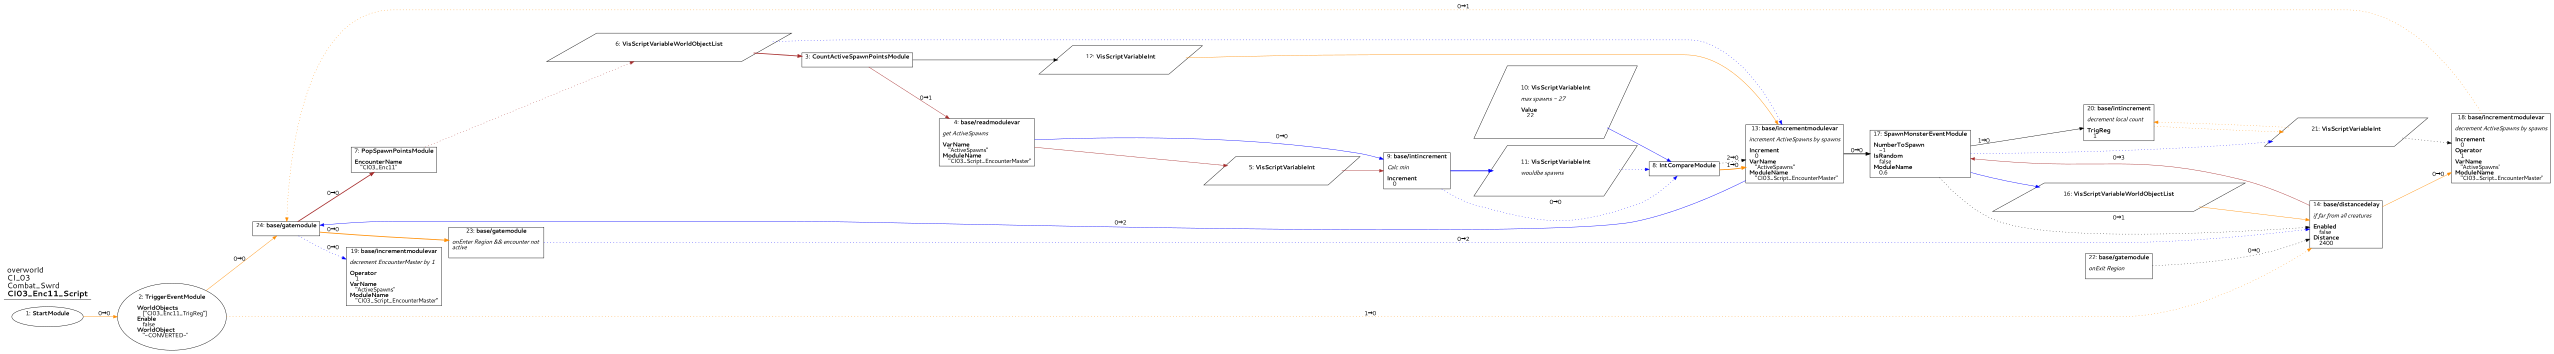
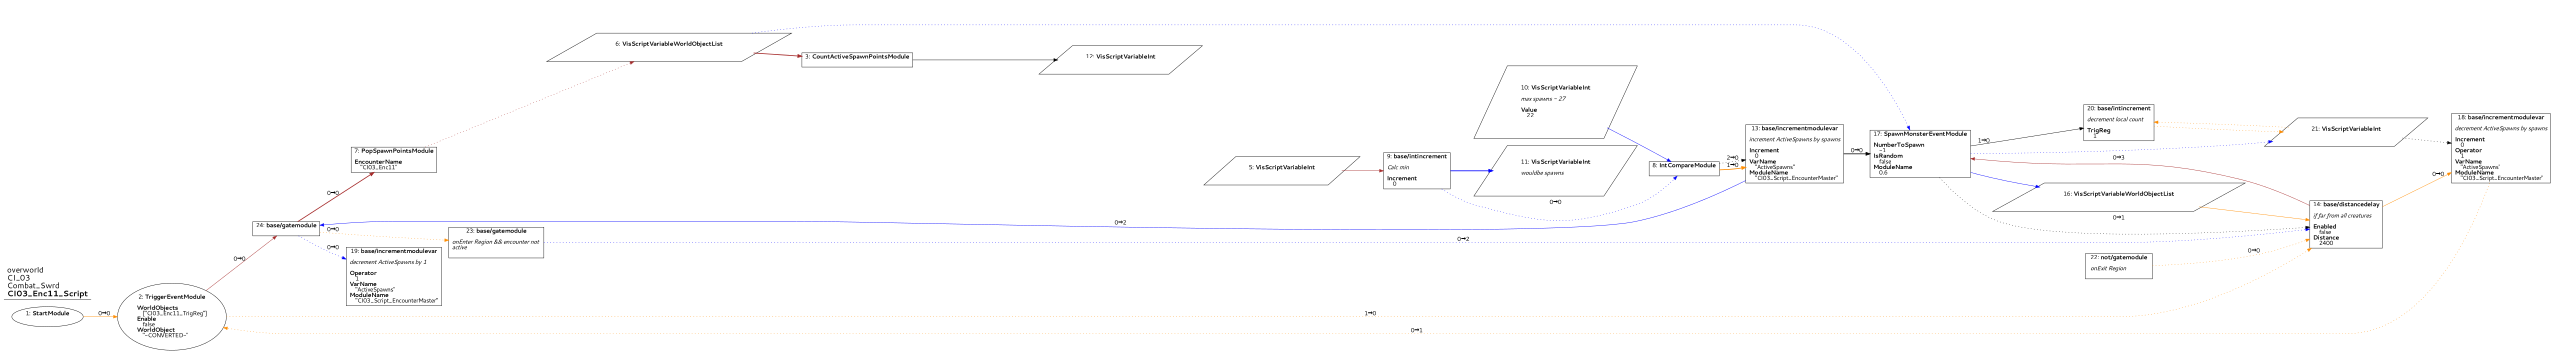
edge "18:" -> "24:": now "18:" -> "2:"
edge "6:" -> "13:": now "6:" -> "17:"
edge "12:" -> "13:": removed
node "4:": removed
edge "11:" -> "8:": removed
edge "24:" -> "23:": style bold -> dotted
node "22:": text "base/gatemodule" -> "not/gatemodule"
edge "22:" -> "14:": color black -> darkorange
node "19:": text "decrement EncounterMaster by 1" -> "decrement ActiveSpawns by 1"
edge "2:" -> "24:": color darkorange -> brown
